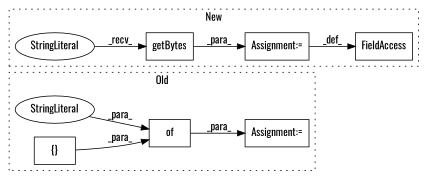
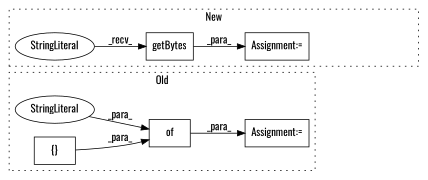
node "FieldAccess": removed
